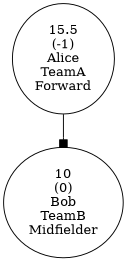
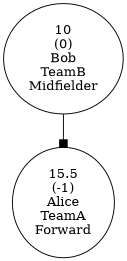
edge "15.5 (-1) Alice TeamA Forward" -> "10 (0) Bob TeamB Midfielder": reversed
